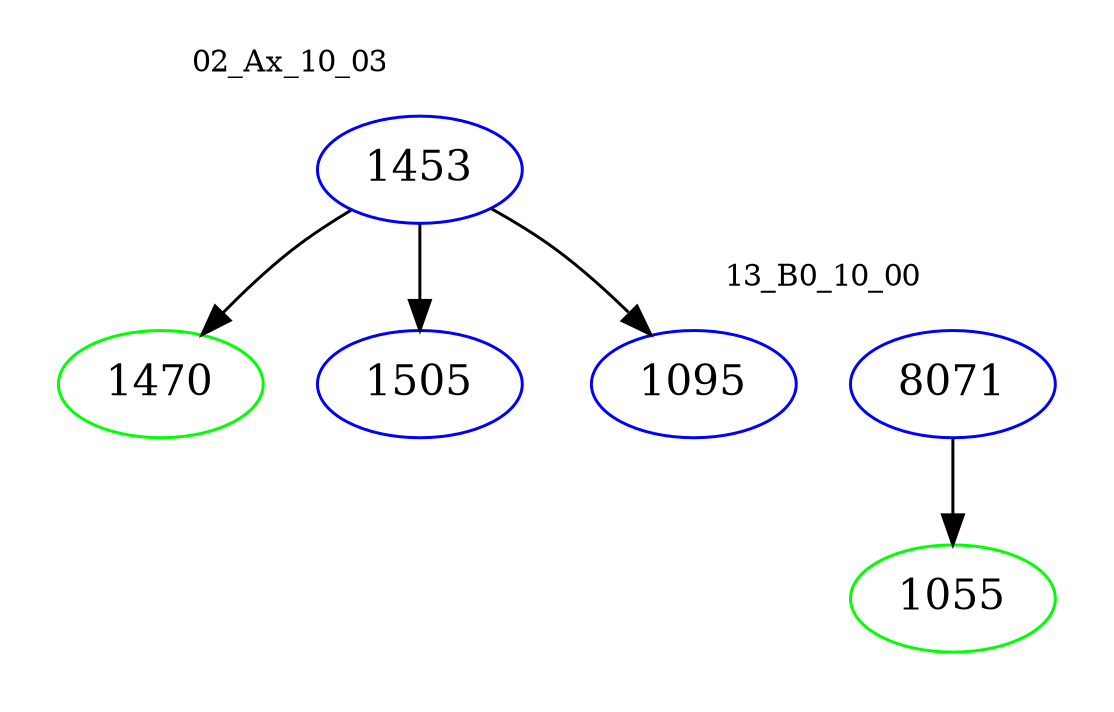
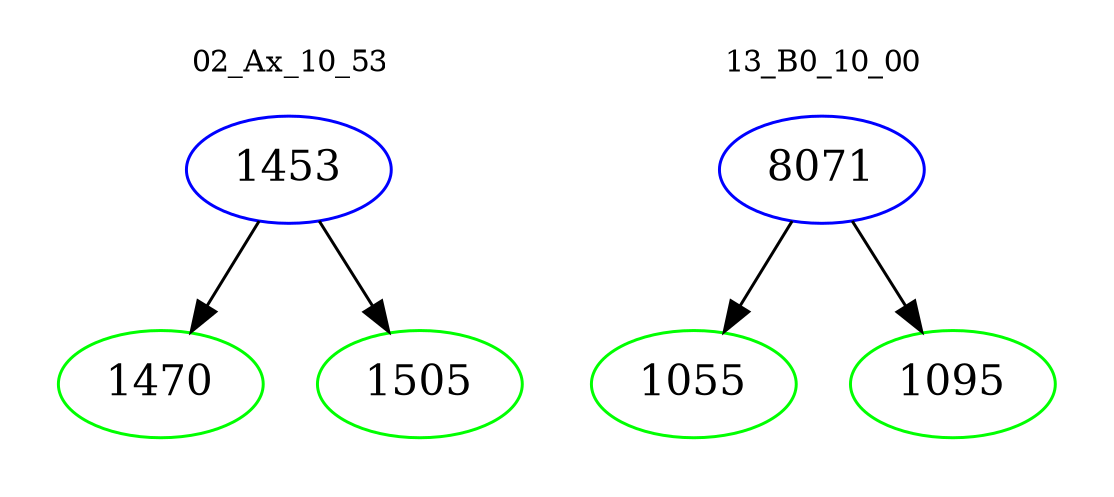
cluster "02_Ax_10_03": label "02_Ax_10_03" -> "02_Ax_10_53"
edge "1453" -> "1095": now "8071" -> "1095"
node "1505": color blue -> green
node "1095": color blue -> green
